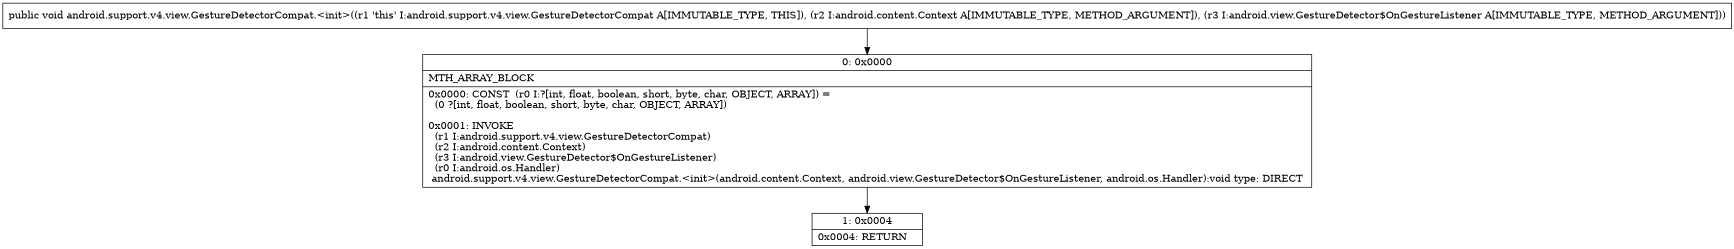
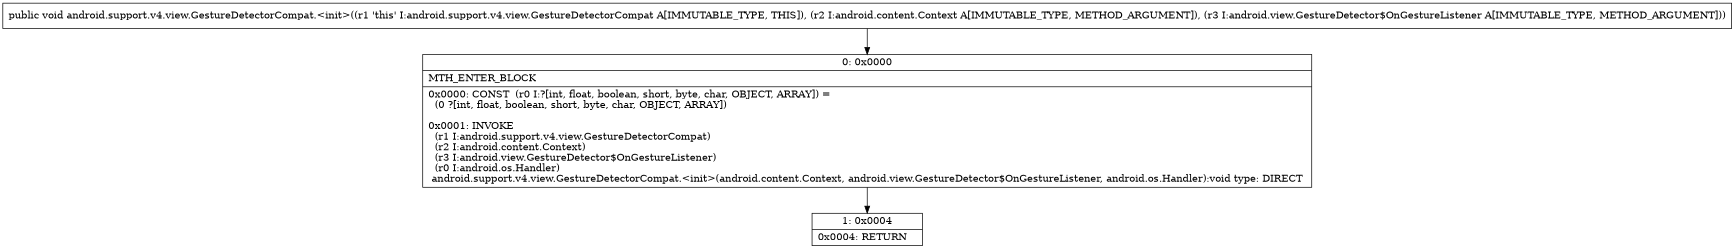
node "0: 0x0000": text "MTH_ARRAY_BLOCK" -> "MTH_ENTER_BLOCK"
